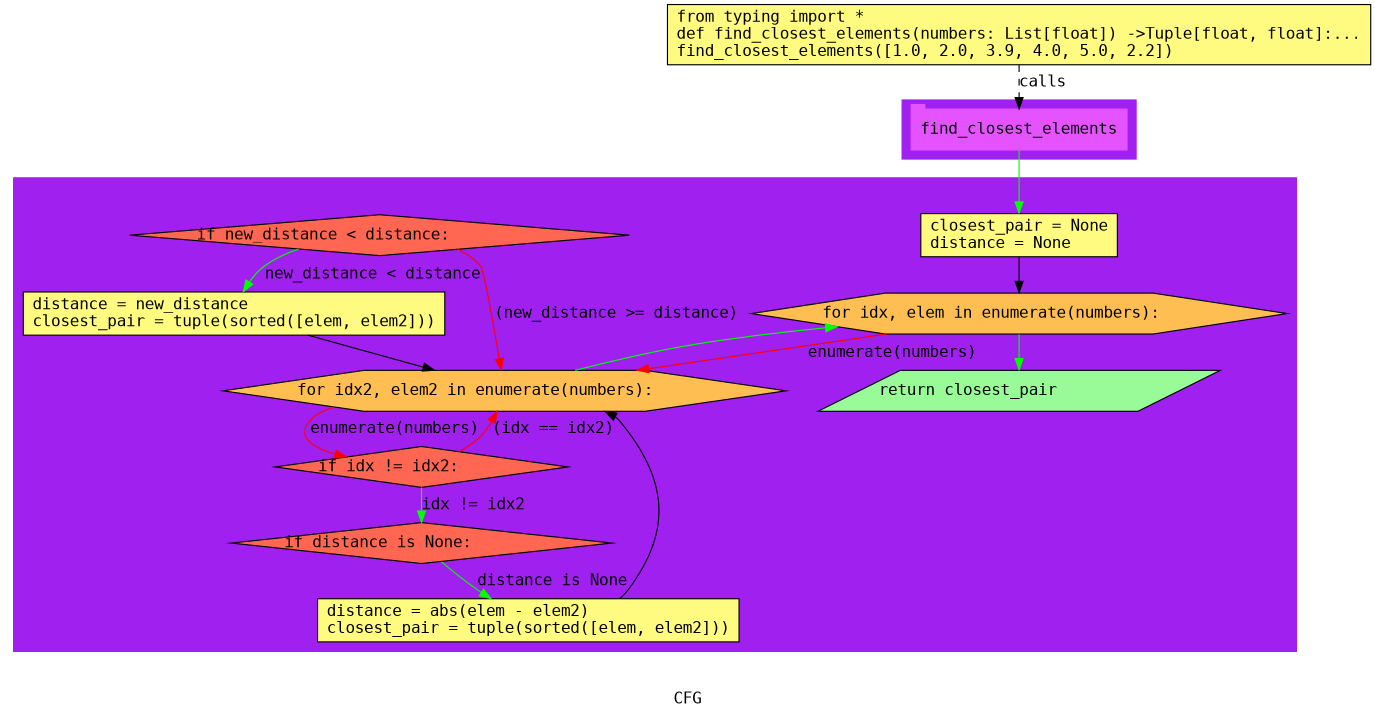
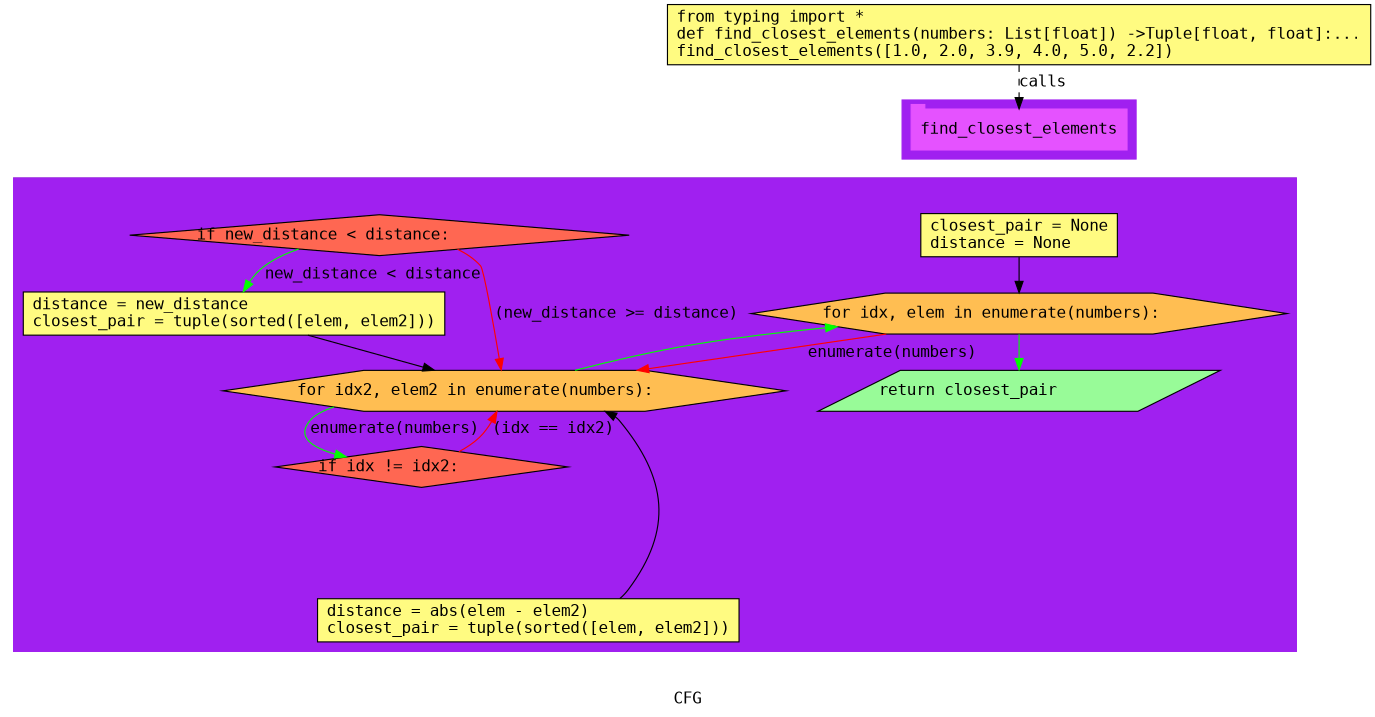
edge "find_closest_elements" -> "closest_pair = None distance = None": removed
edge "for idx2, elem2 in enumerate(numbers):" -> "if idx != idx2:": color red -> green
node "if distance is None:": removed
